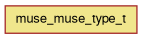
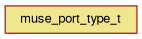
node "muse_muse_type_t": label "muse_muse_type_t" -> "muse_port_type_t"
